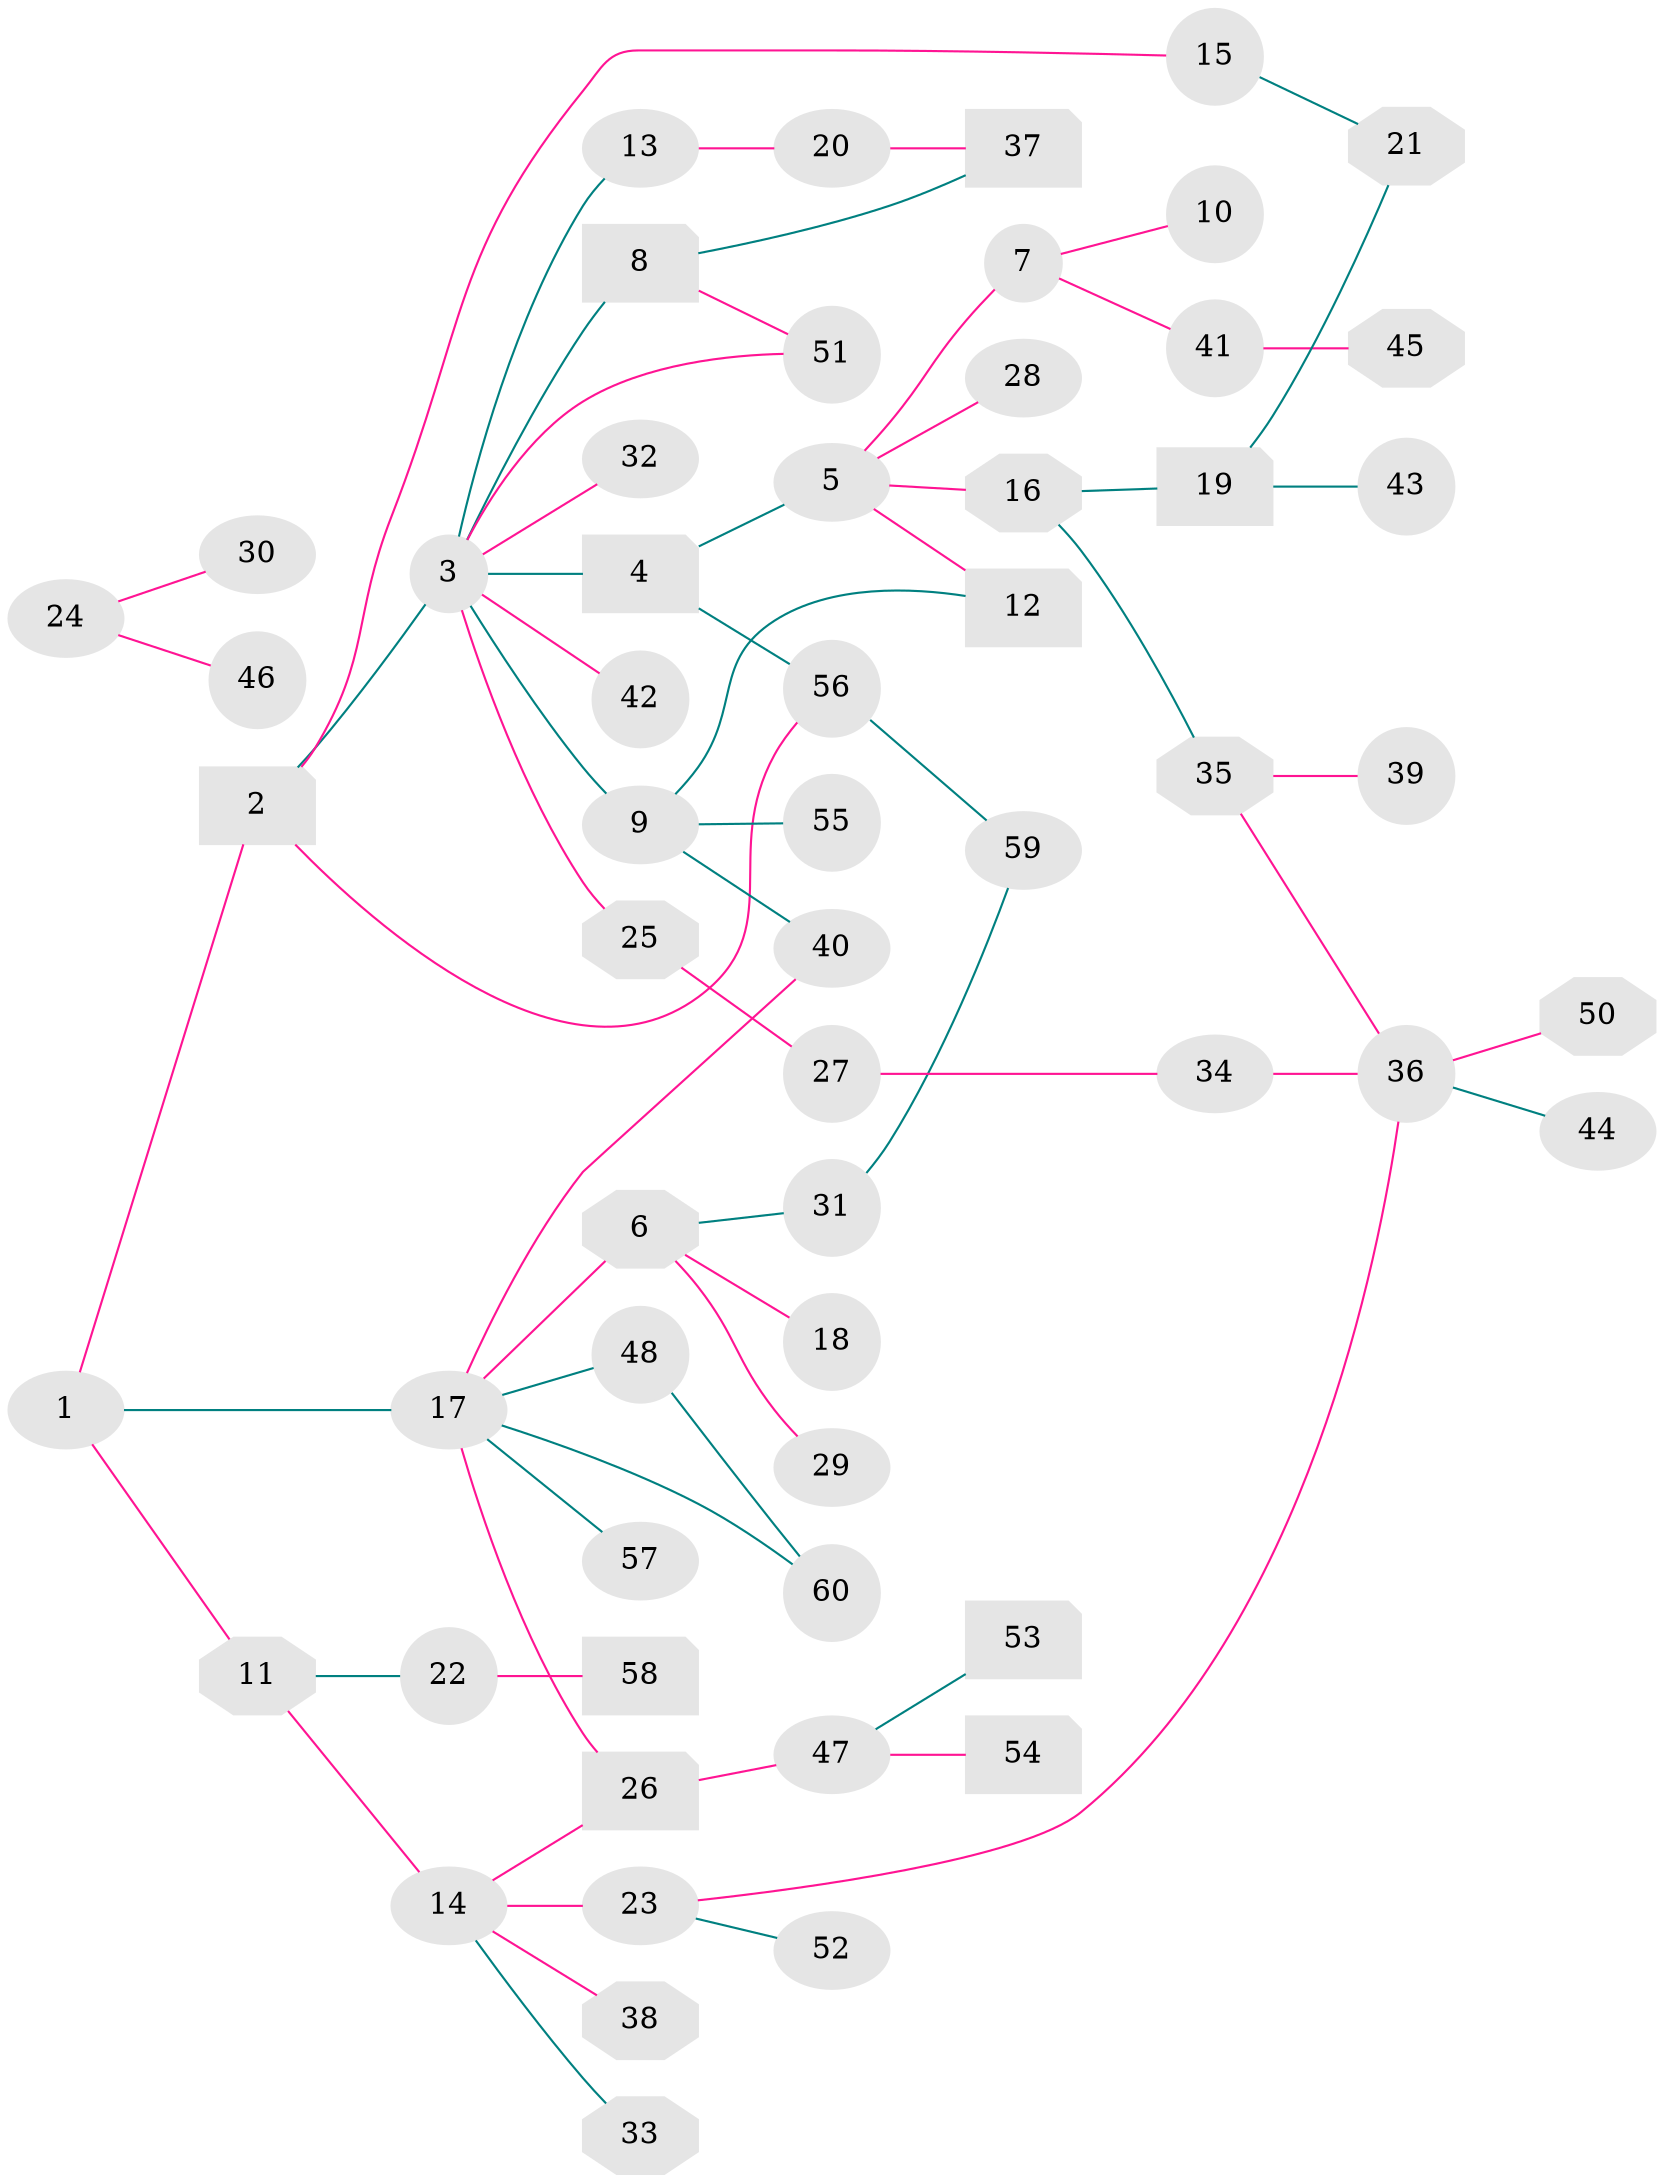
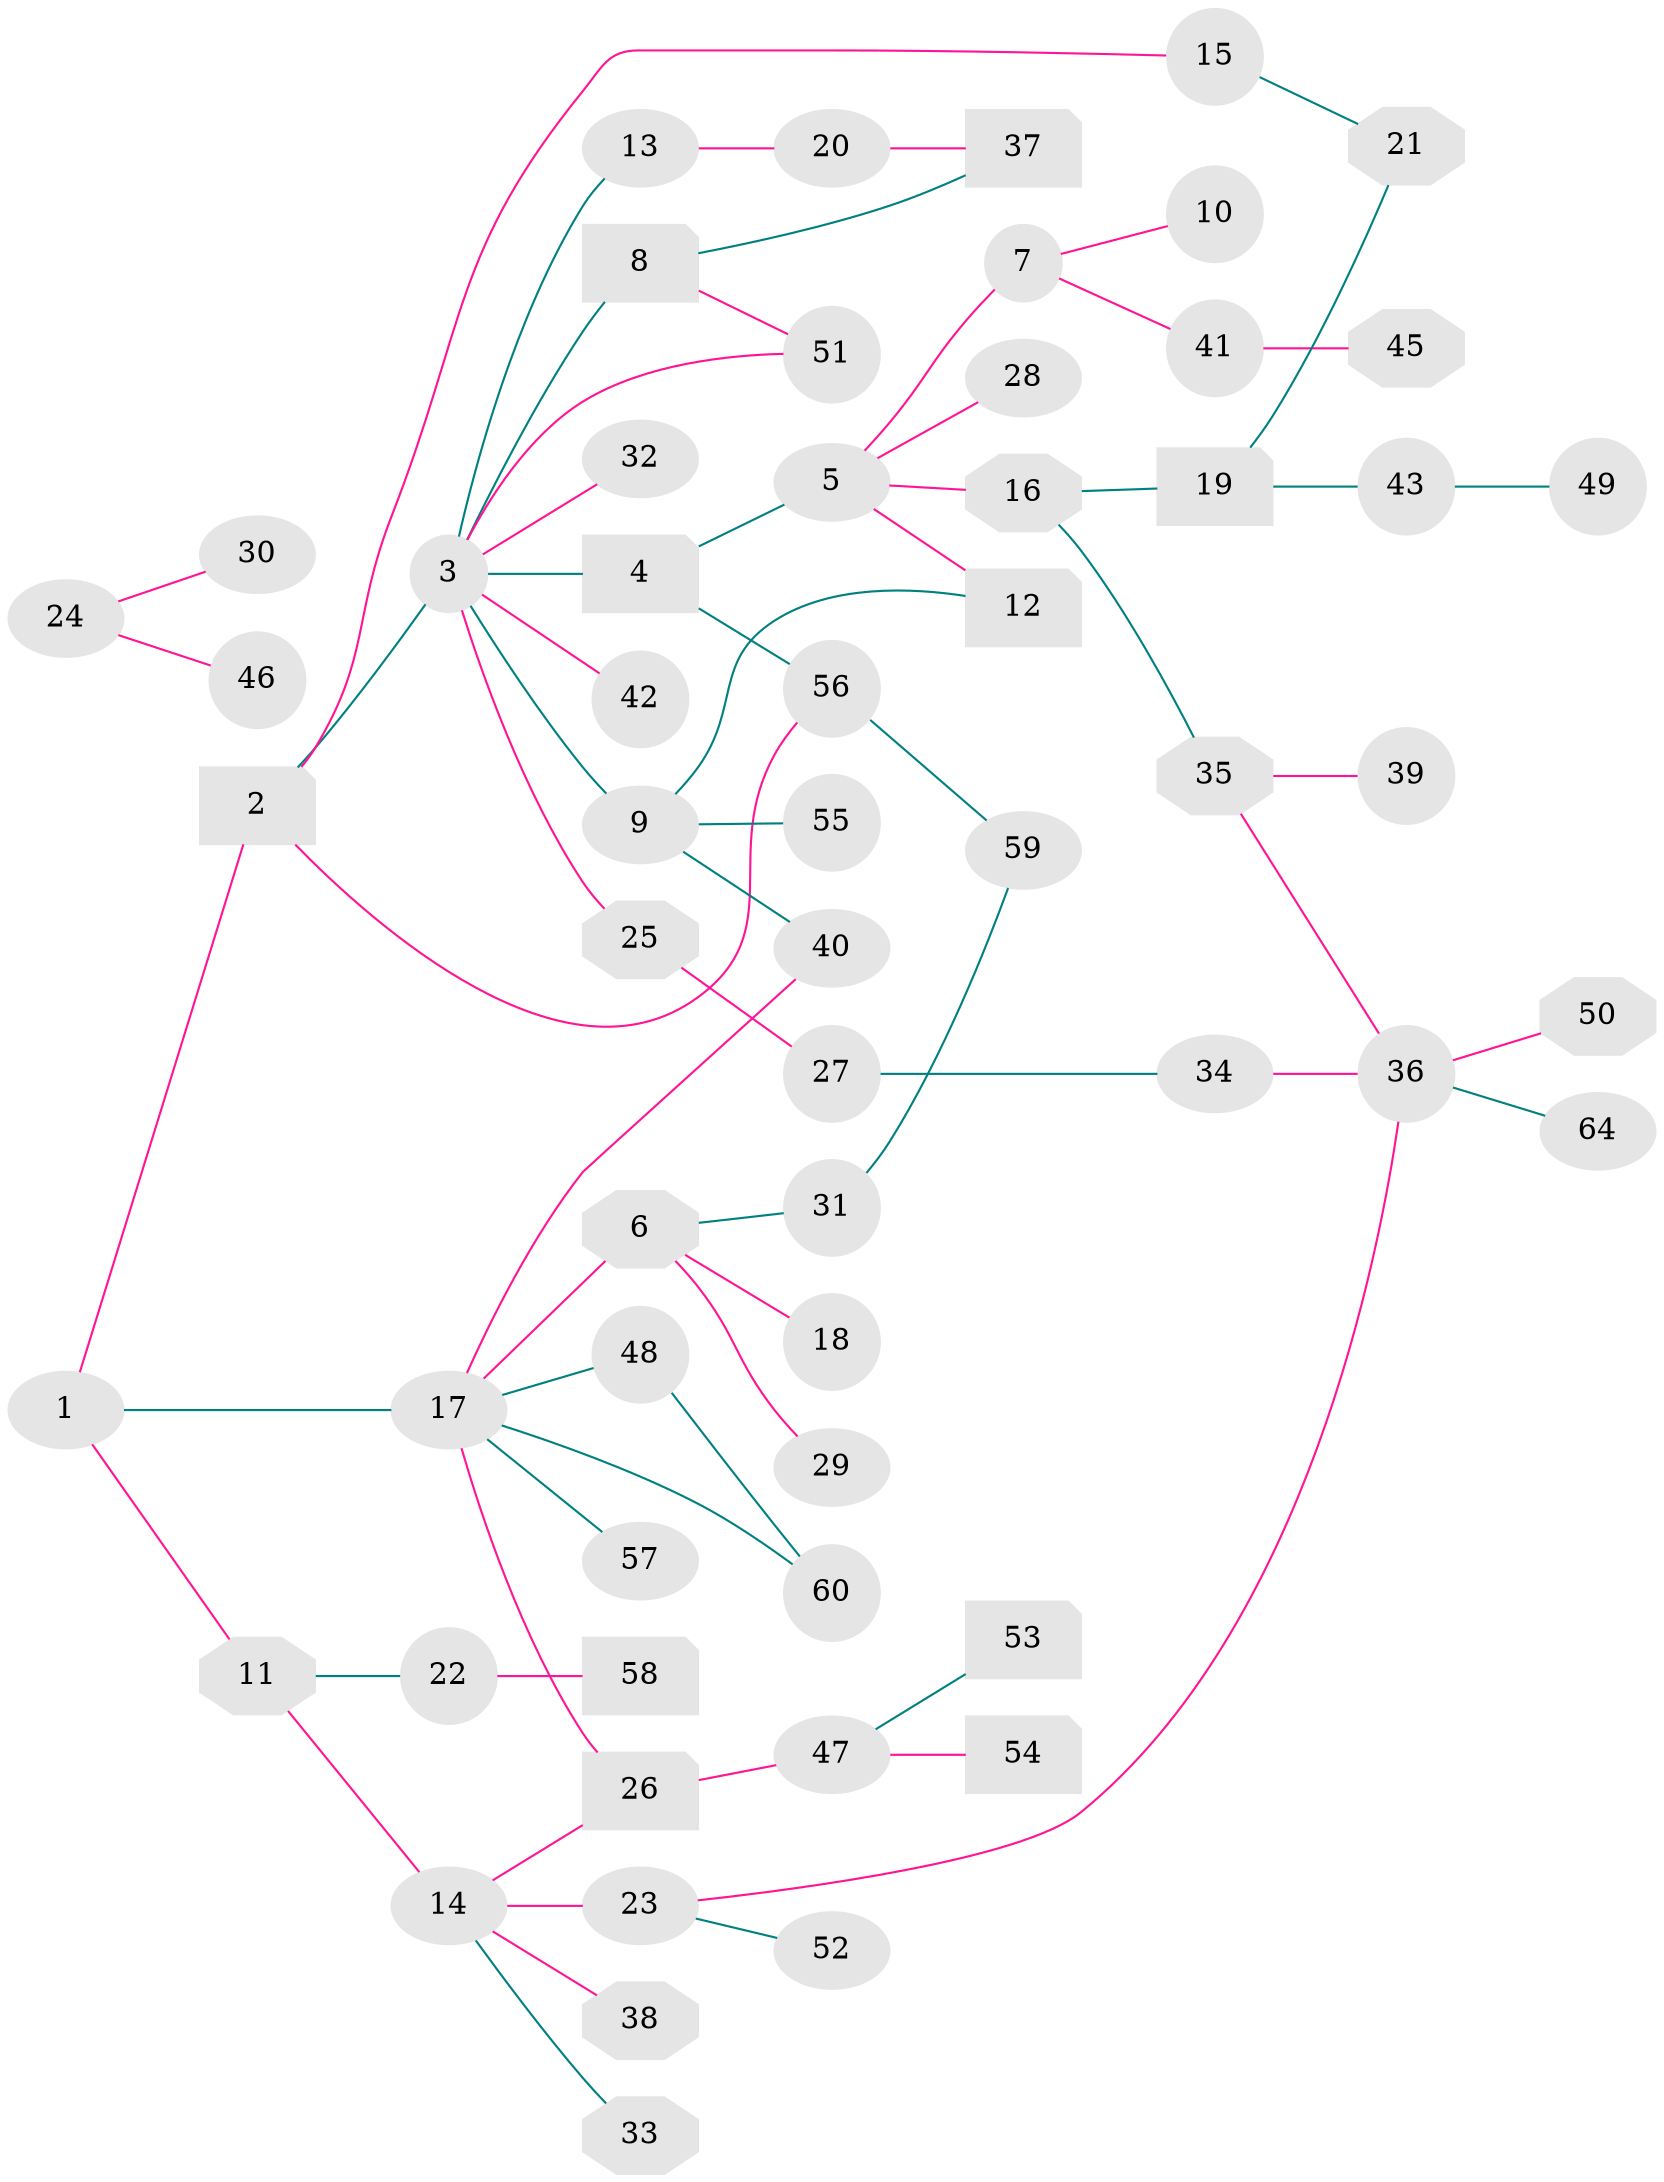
node "49": added
edge "27" -- "34": color deeppink -> teal
node "44": label "44" -> "64"
